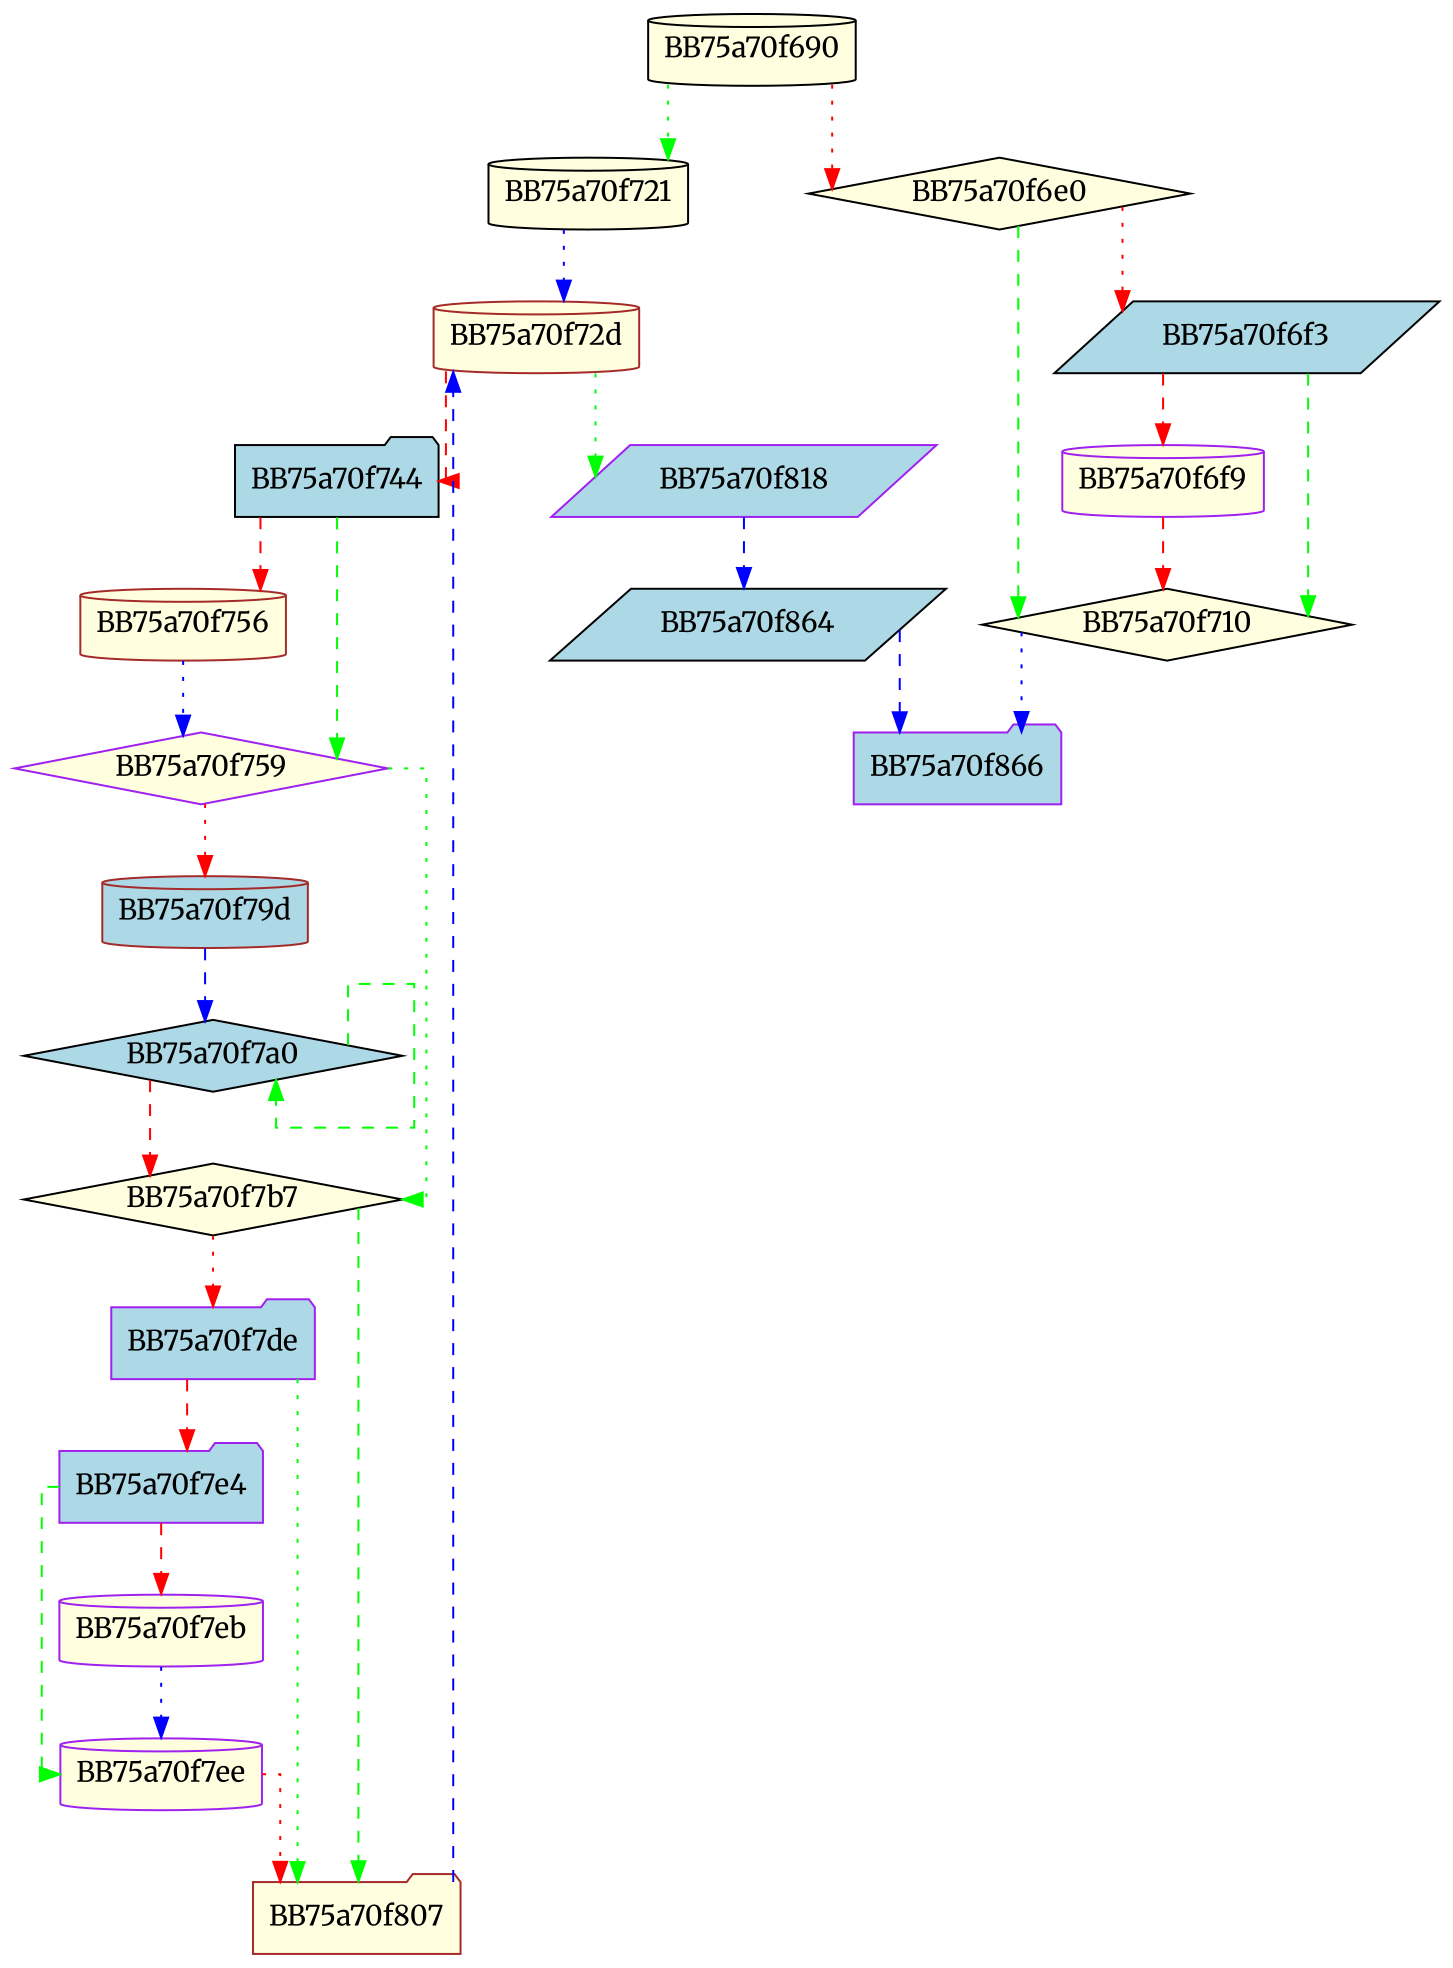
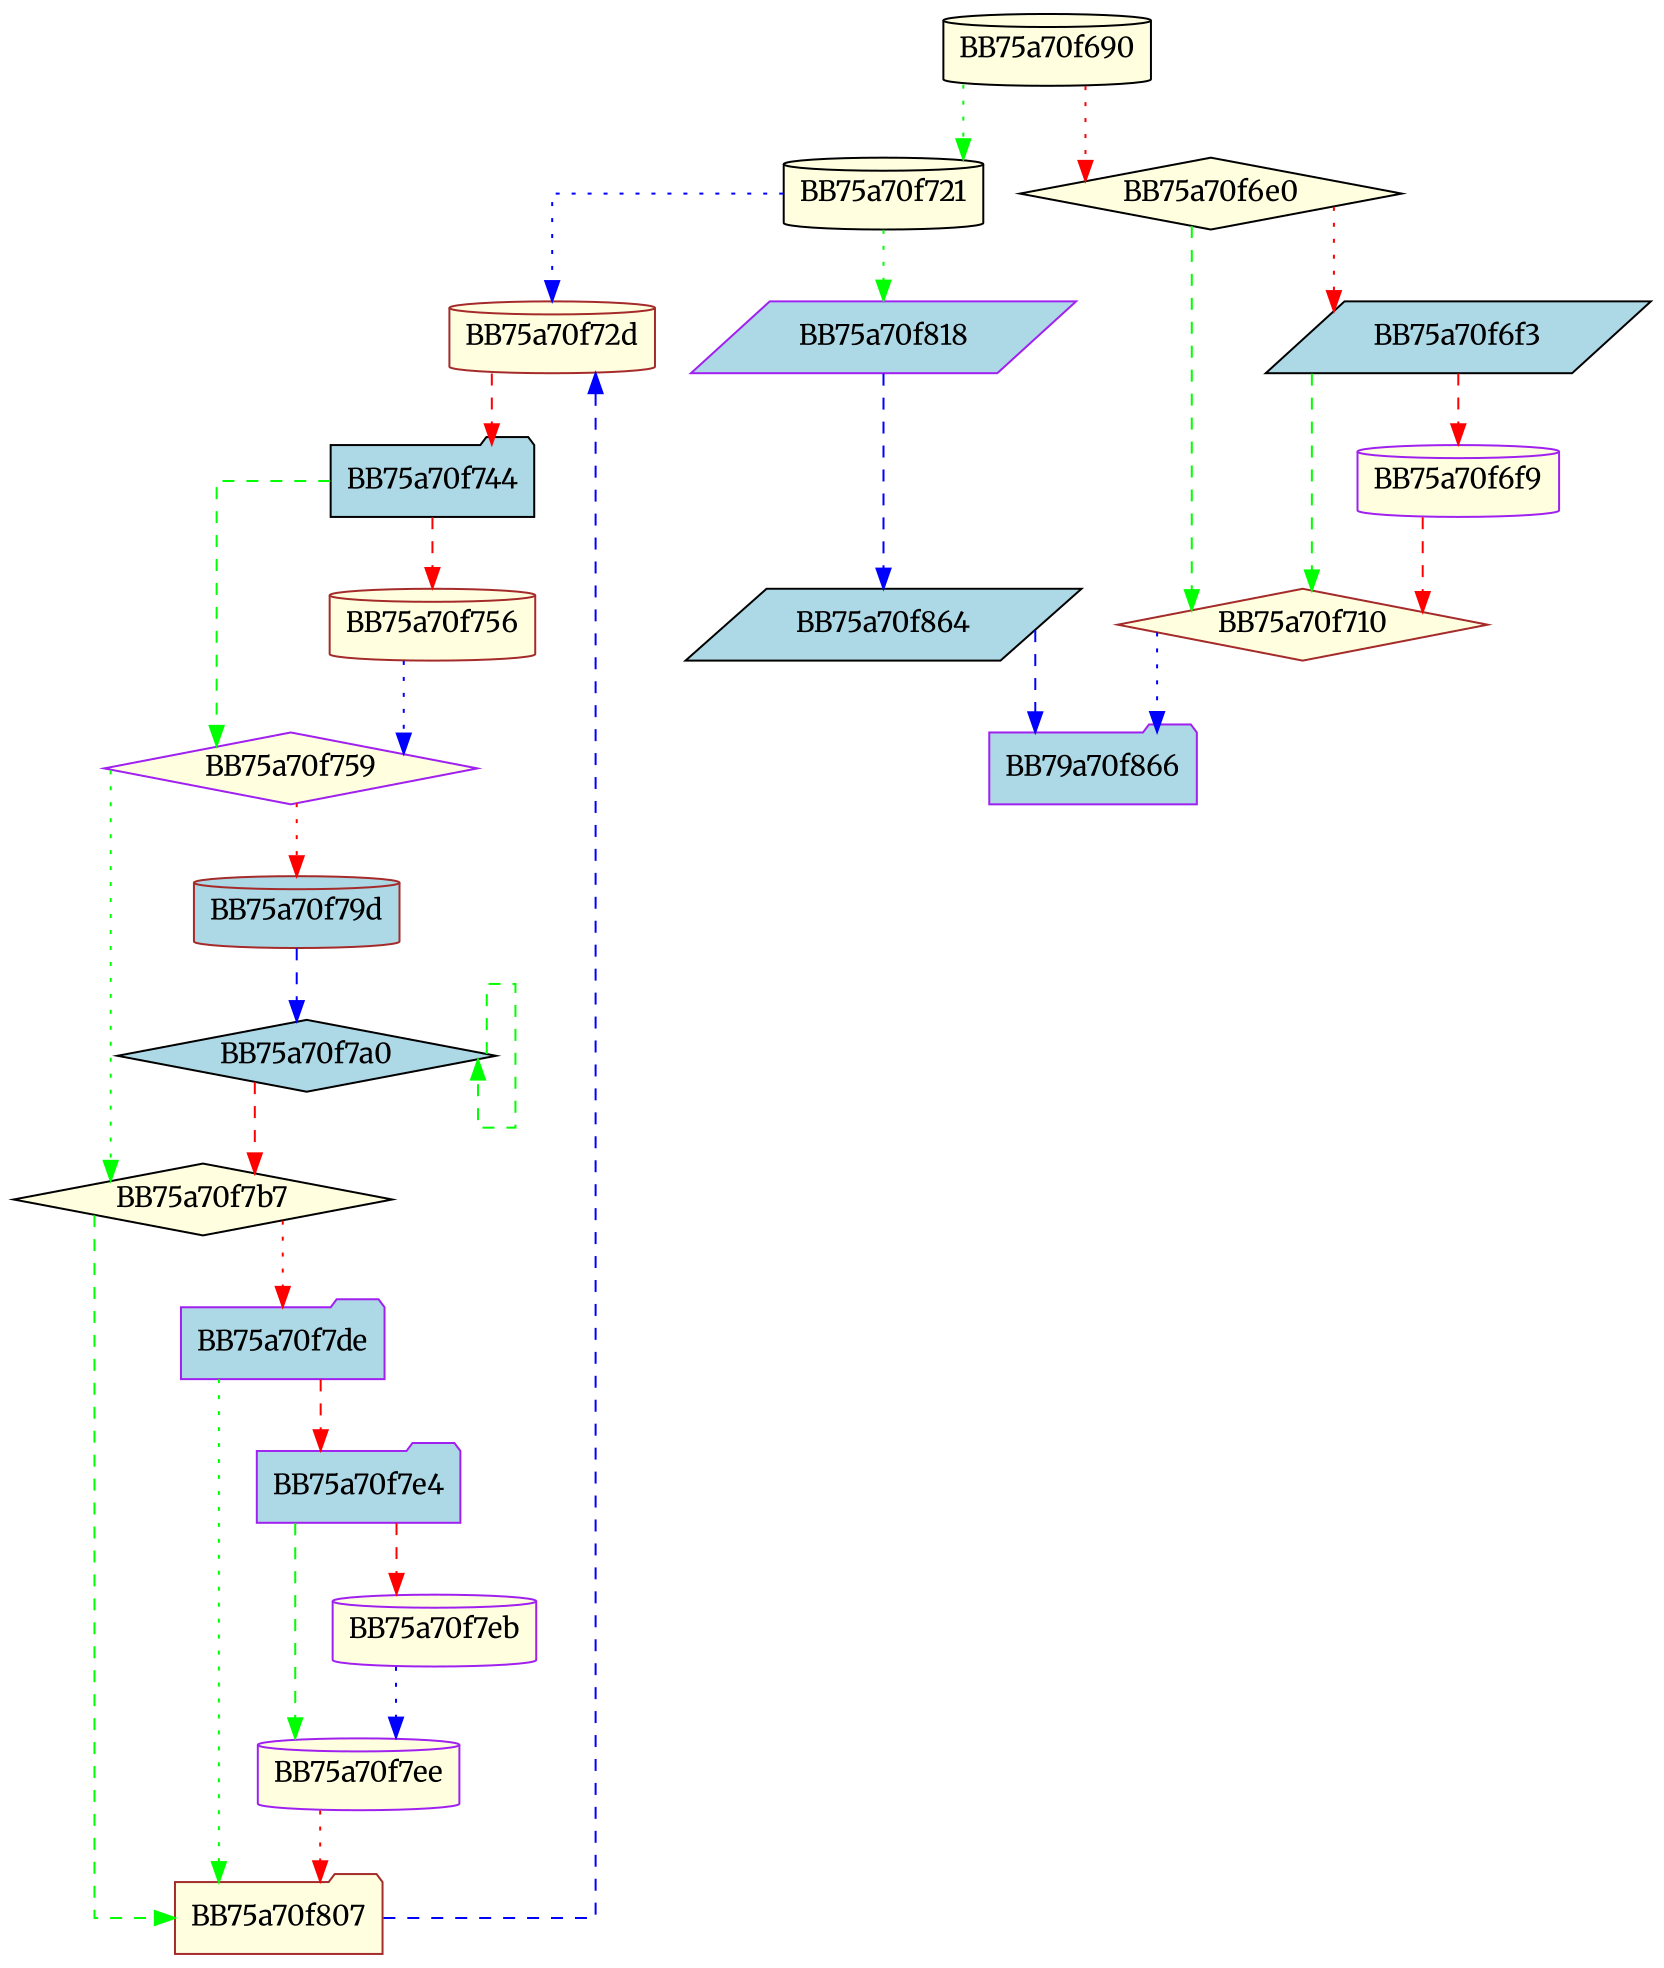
edge "BB75a70f72d" -> "BB75a70f818": now "BB75a70f721" -> "BB75a70f818"
node "BB75a70f710": color black -> brown
node "BB75a70f866": label "BB75a70f866" -> "BB79a70f866"
